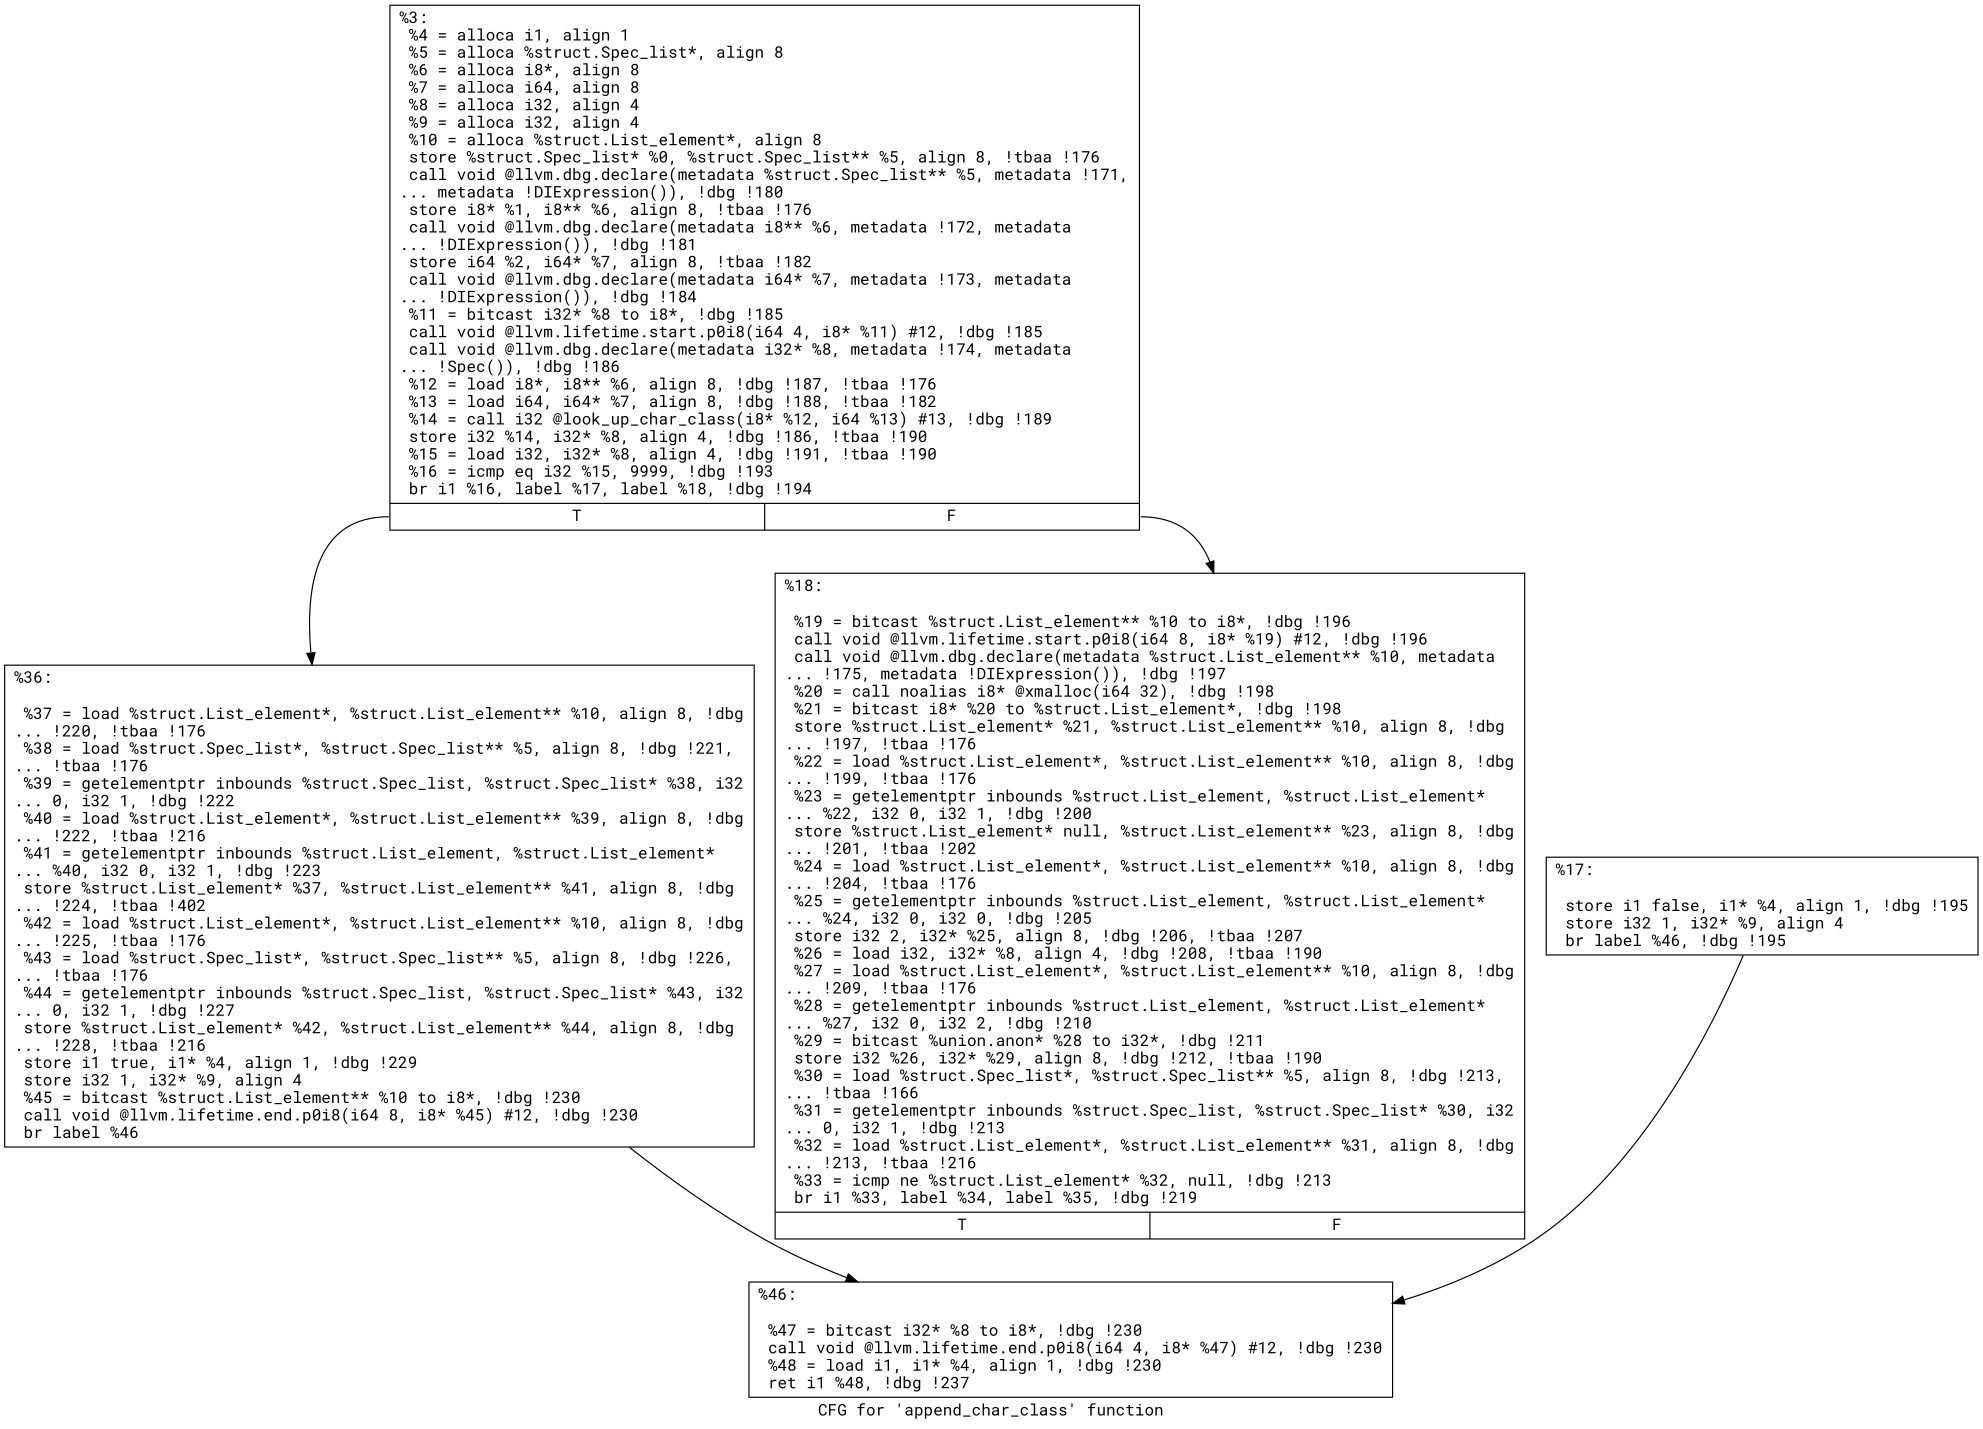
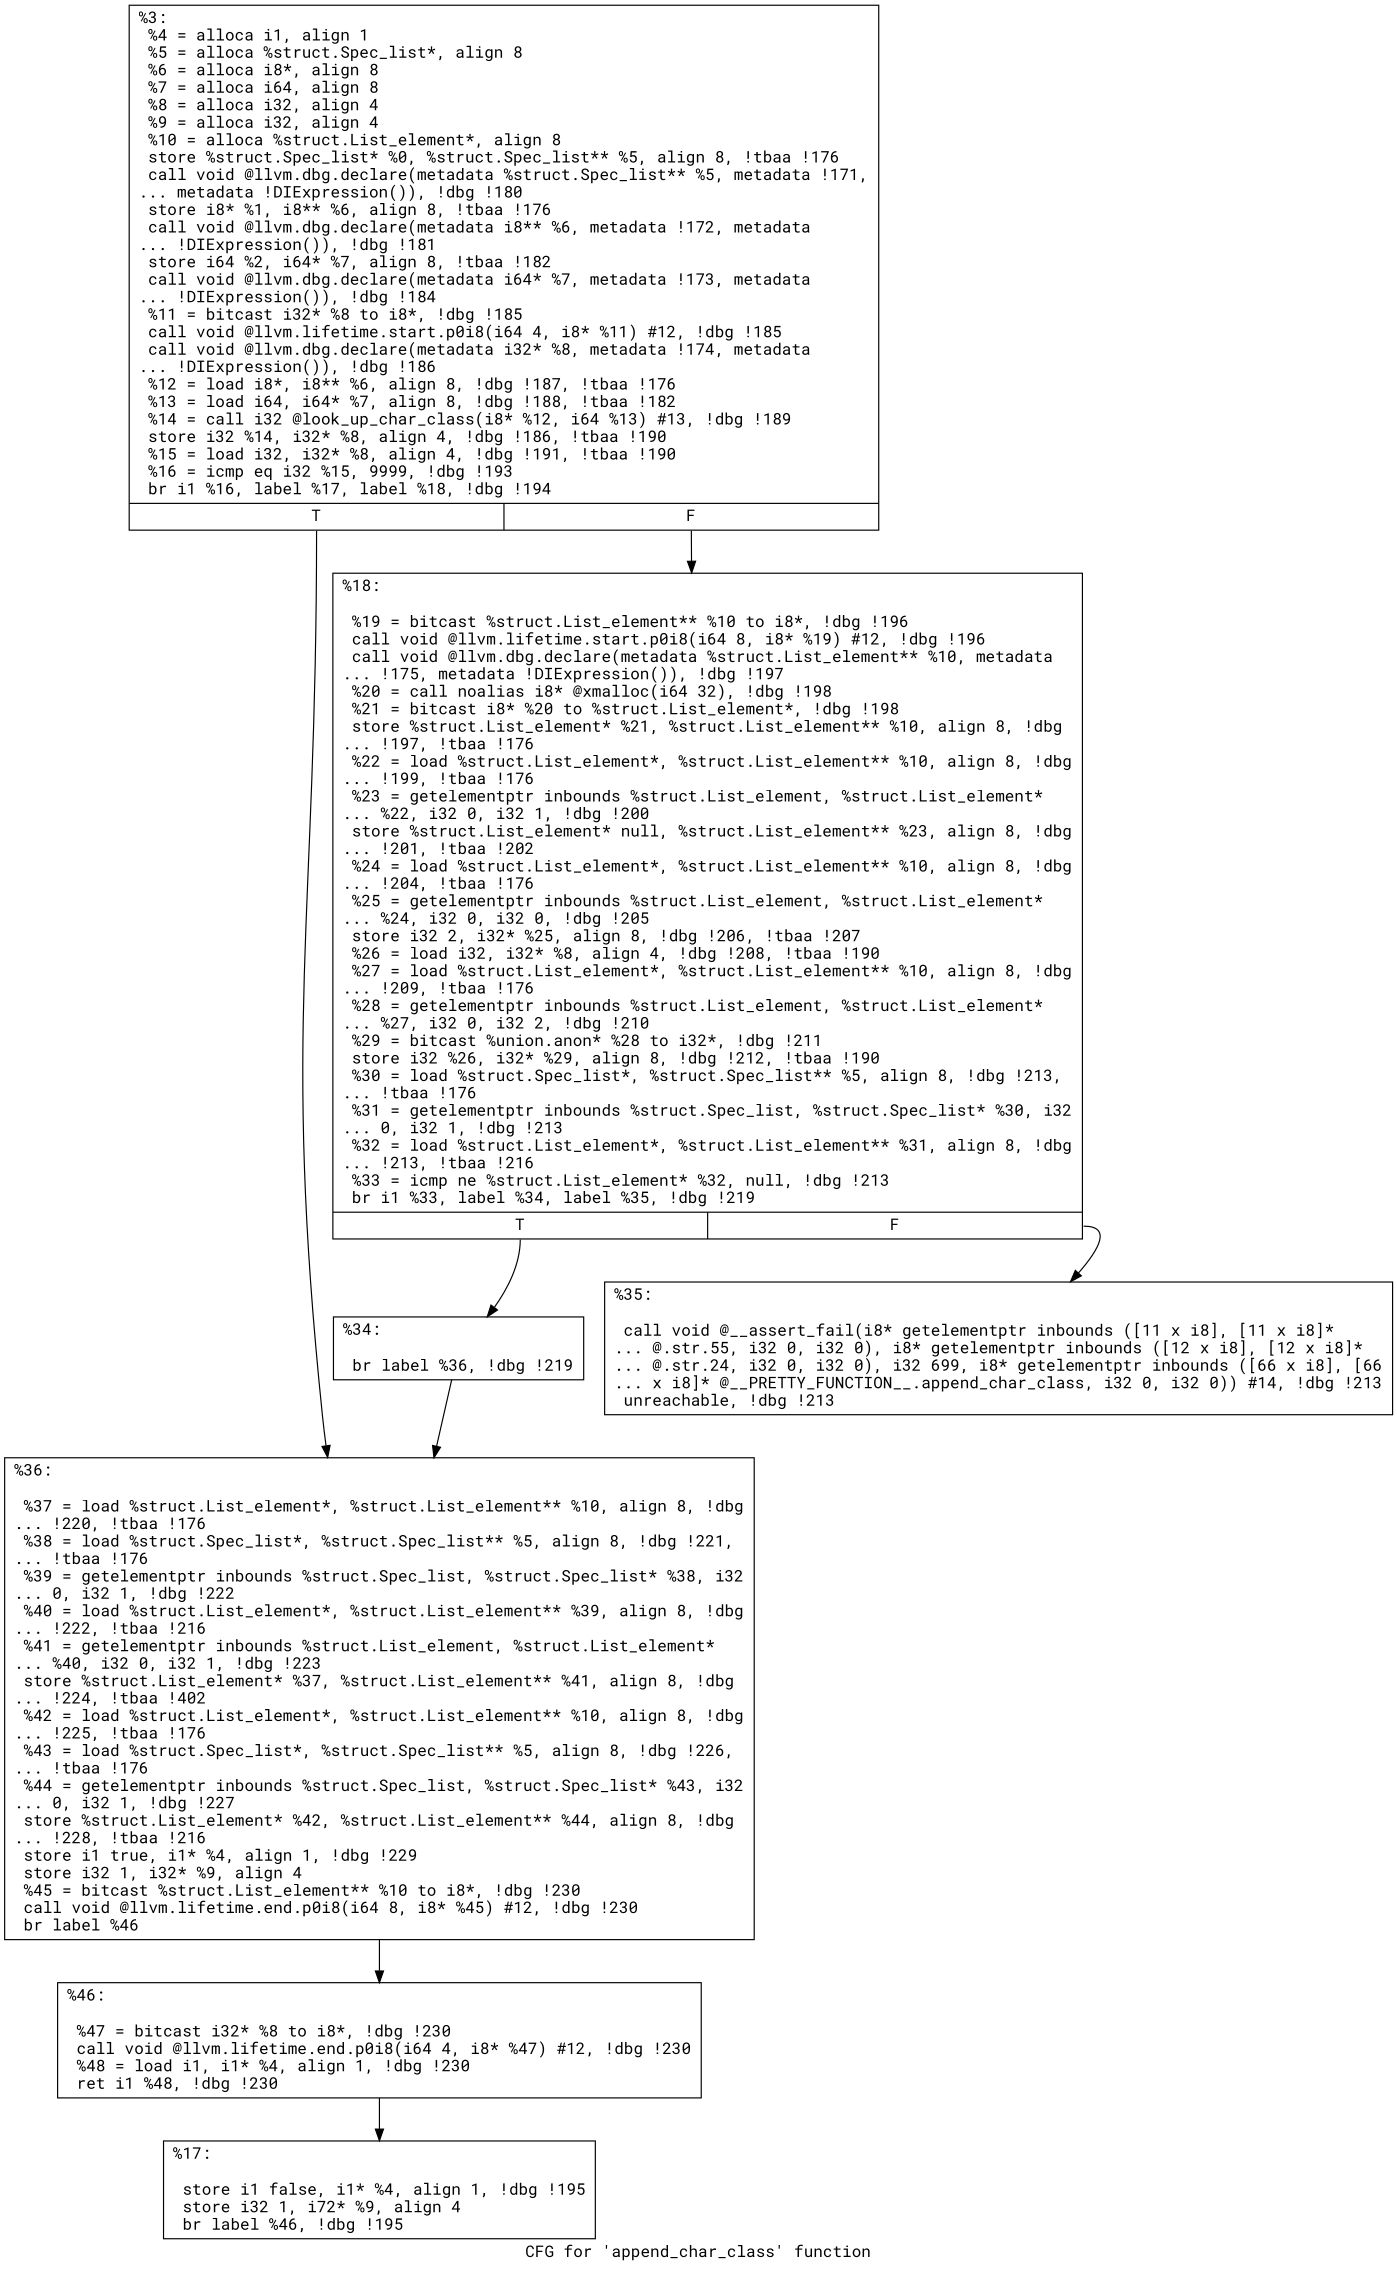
node "%3:": text "... !Spec()), !dbg !186" -> "... !DIExpression()), !dbg !186"
node "%17:": text "store i32 1, i32* %9, align 4" -> "store i32 1, i72* %9, align 4"
node "%18:": text "... !tbaa !166" -> "... !tbaa !176"
edge "%17:" -> "%46:": reversed
node "%34:": added
node "%35:": added
node "%46:": text "ret i1 %48, !dbg !237" -> "ret i1 %48, !dbg !230"
